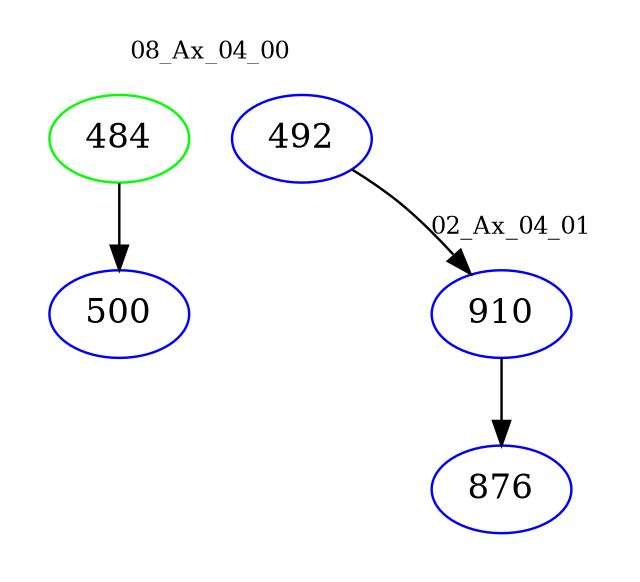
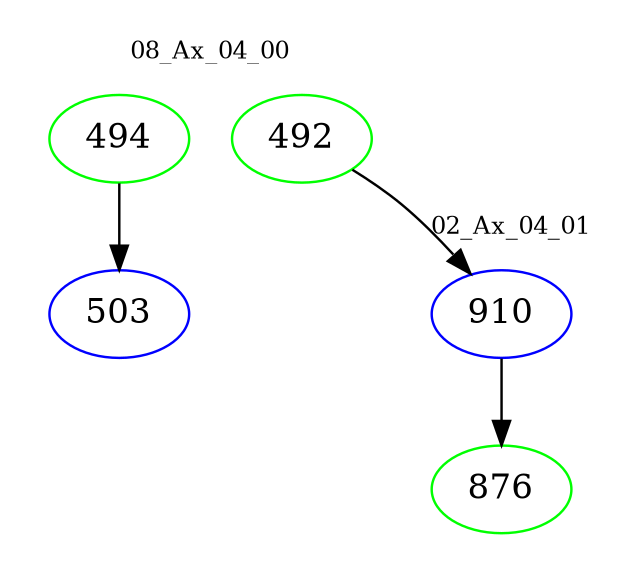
node "484": label "484" -> "494"
node "492": color blue -> green
node "500": label "500" -> "503"
node "876": color blue -> green
